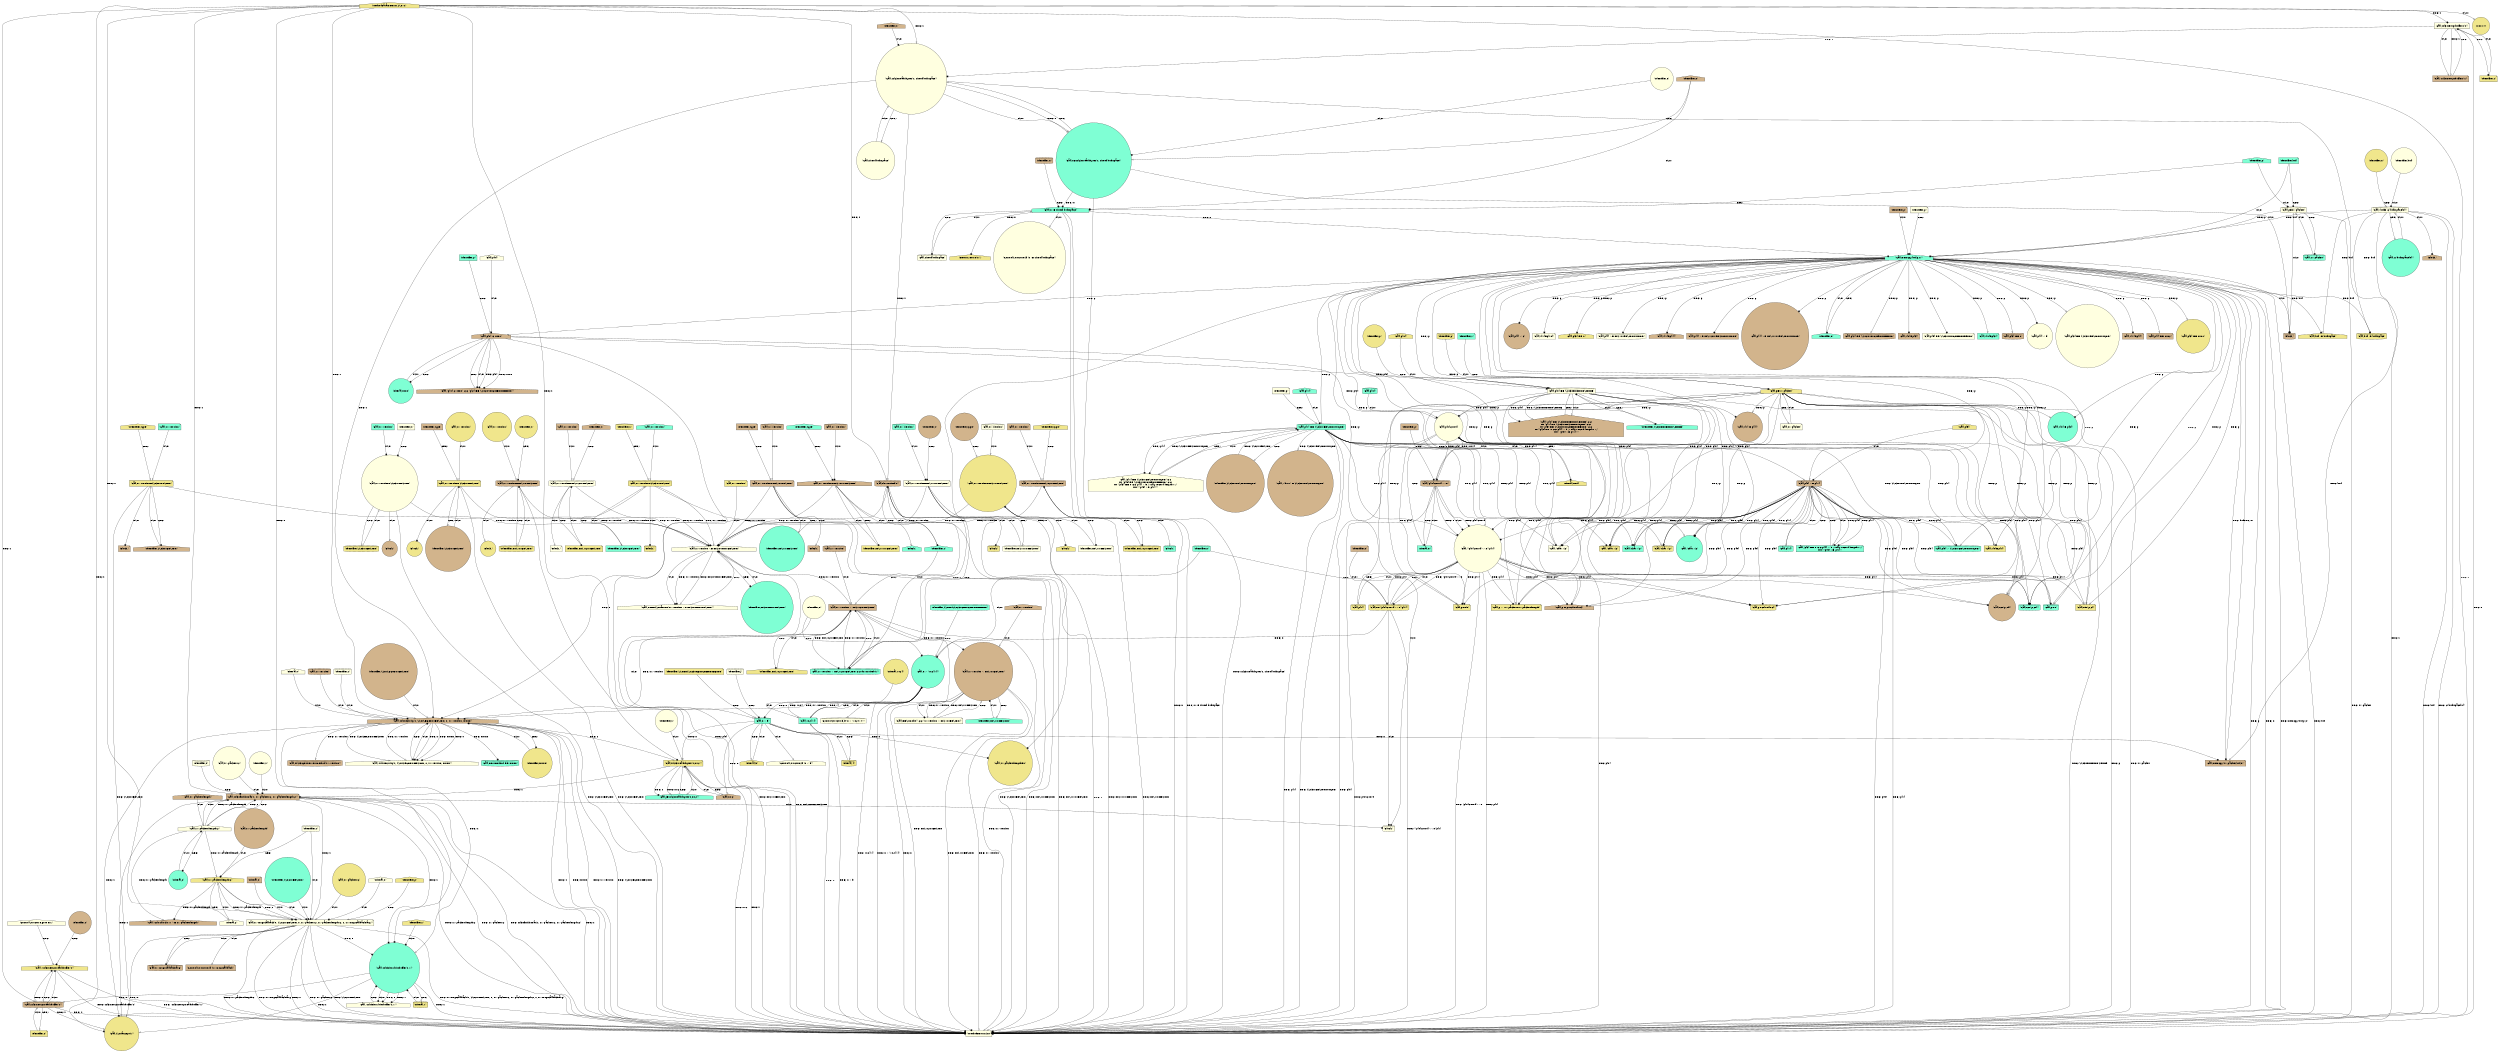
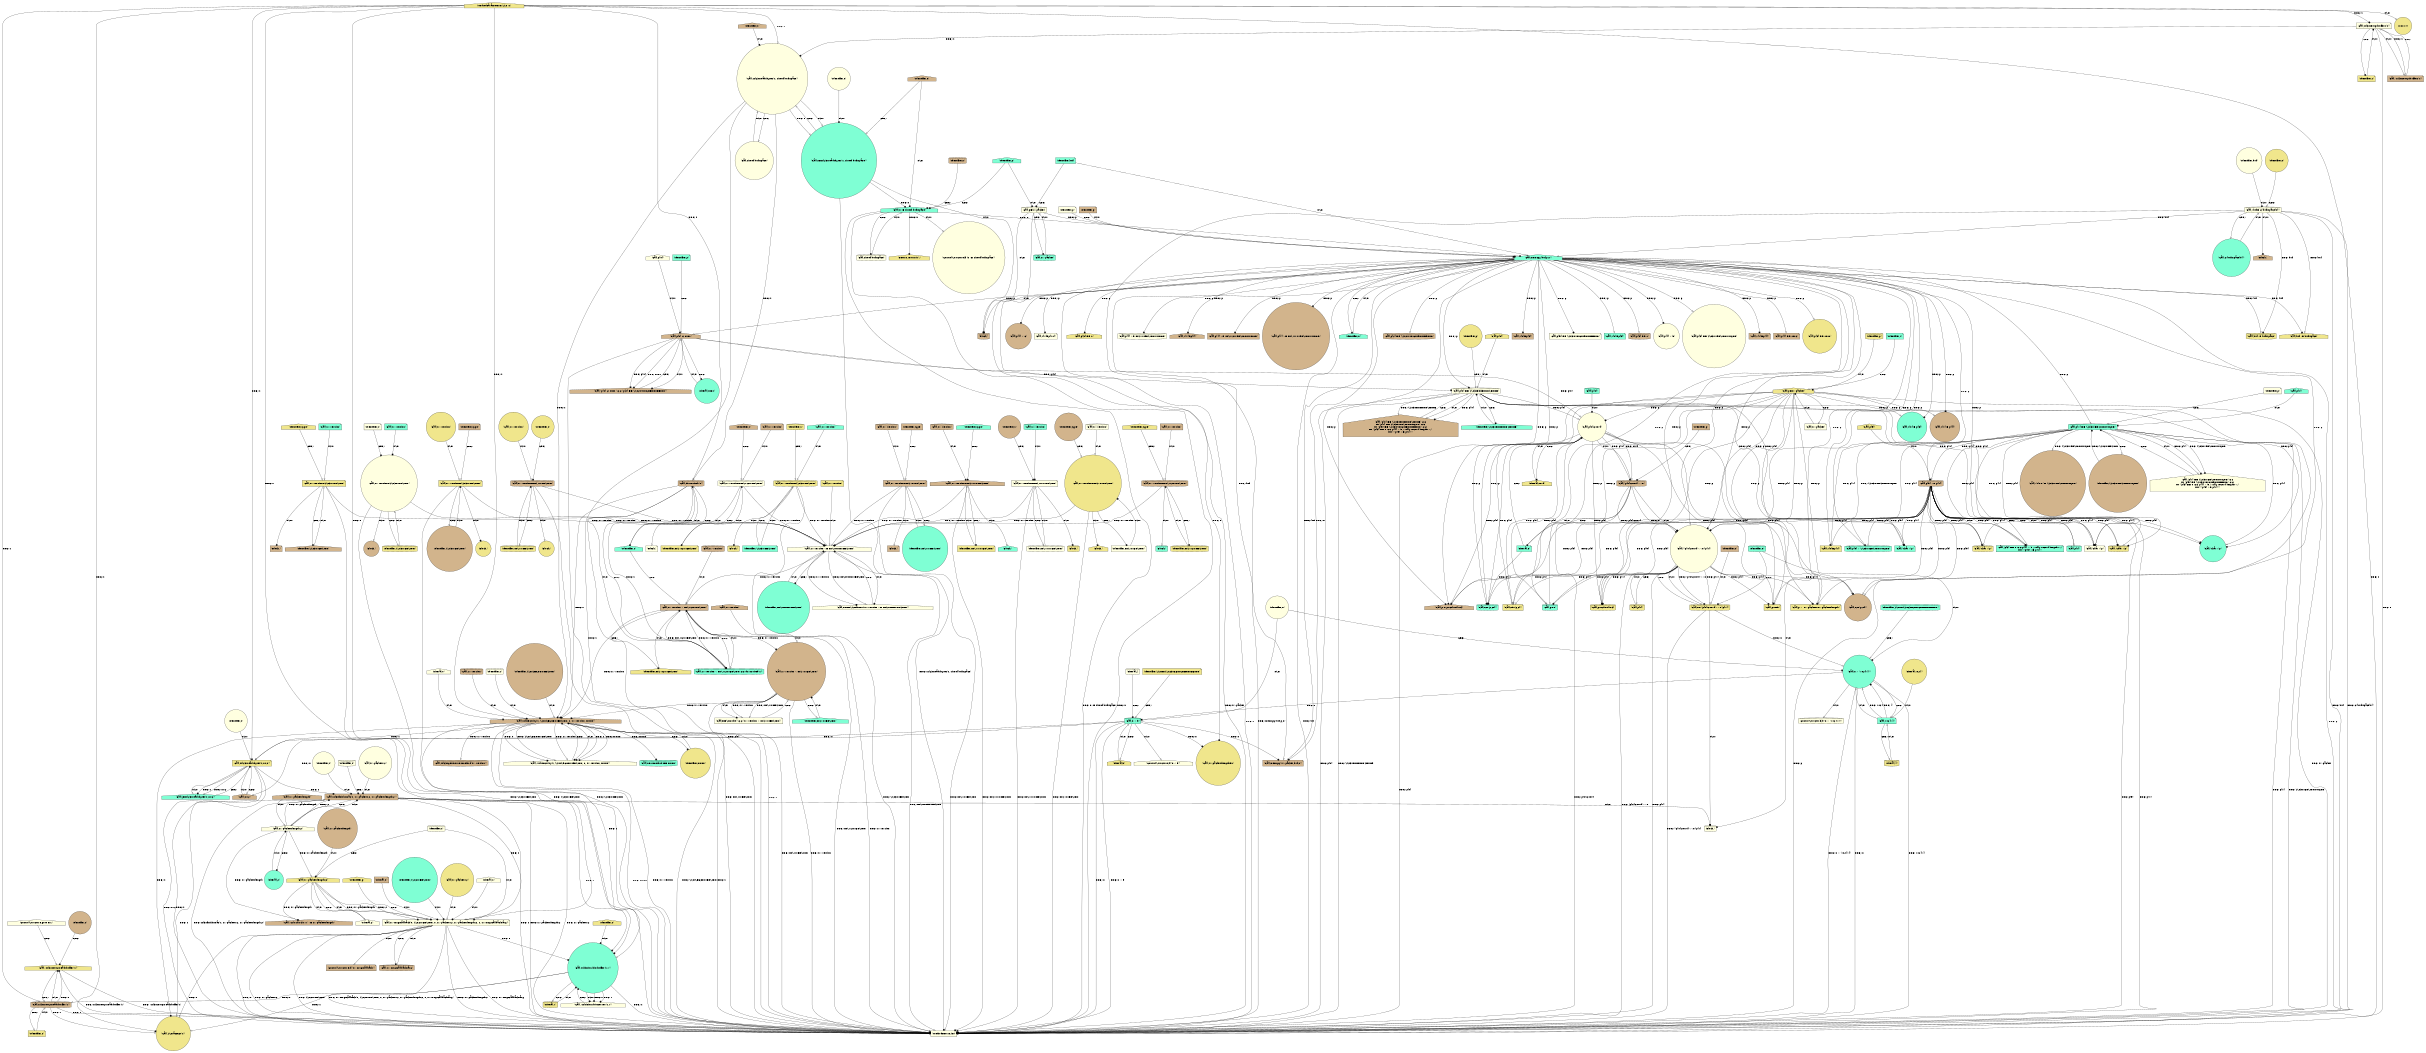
edge "(MethodParameterIn,SSL *s)" -> "(Call,ssl3_finish_mac(s, s->packet+2, s->packet_length-2))": removed, label "DDG: s"
edge "(Call,((p[0]&0x7f)<<8)|p[1])" -> "(Call,n2s(p,csl))": now "(Literal,8)" -> "(Call,n2s(p,csl))"
node "(Identifier,j)": label "(Identifier,j)" -> "(Literal,j)"
node "(Call,!ssl_init_wbio_buffer(s,1))": label "(Call,!ssl_init_wbio_buffer(s,1))" -> "(Call,!ssl_init_wbio_server(s,1))"
